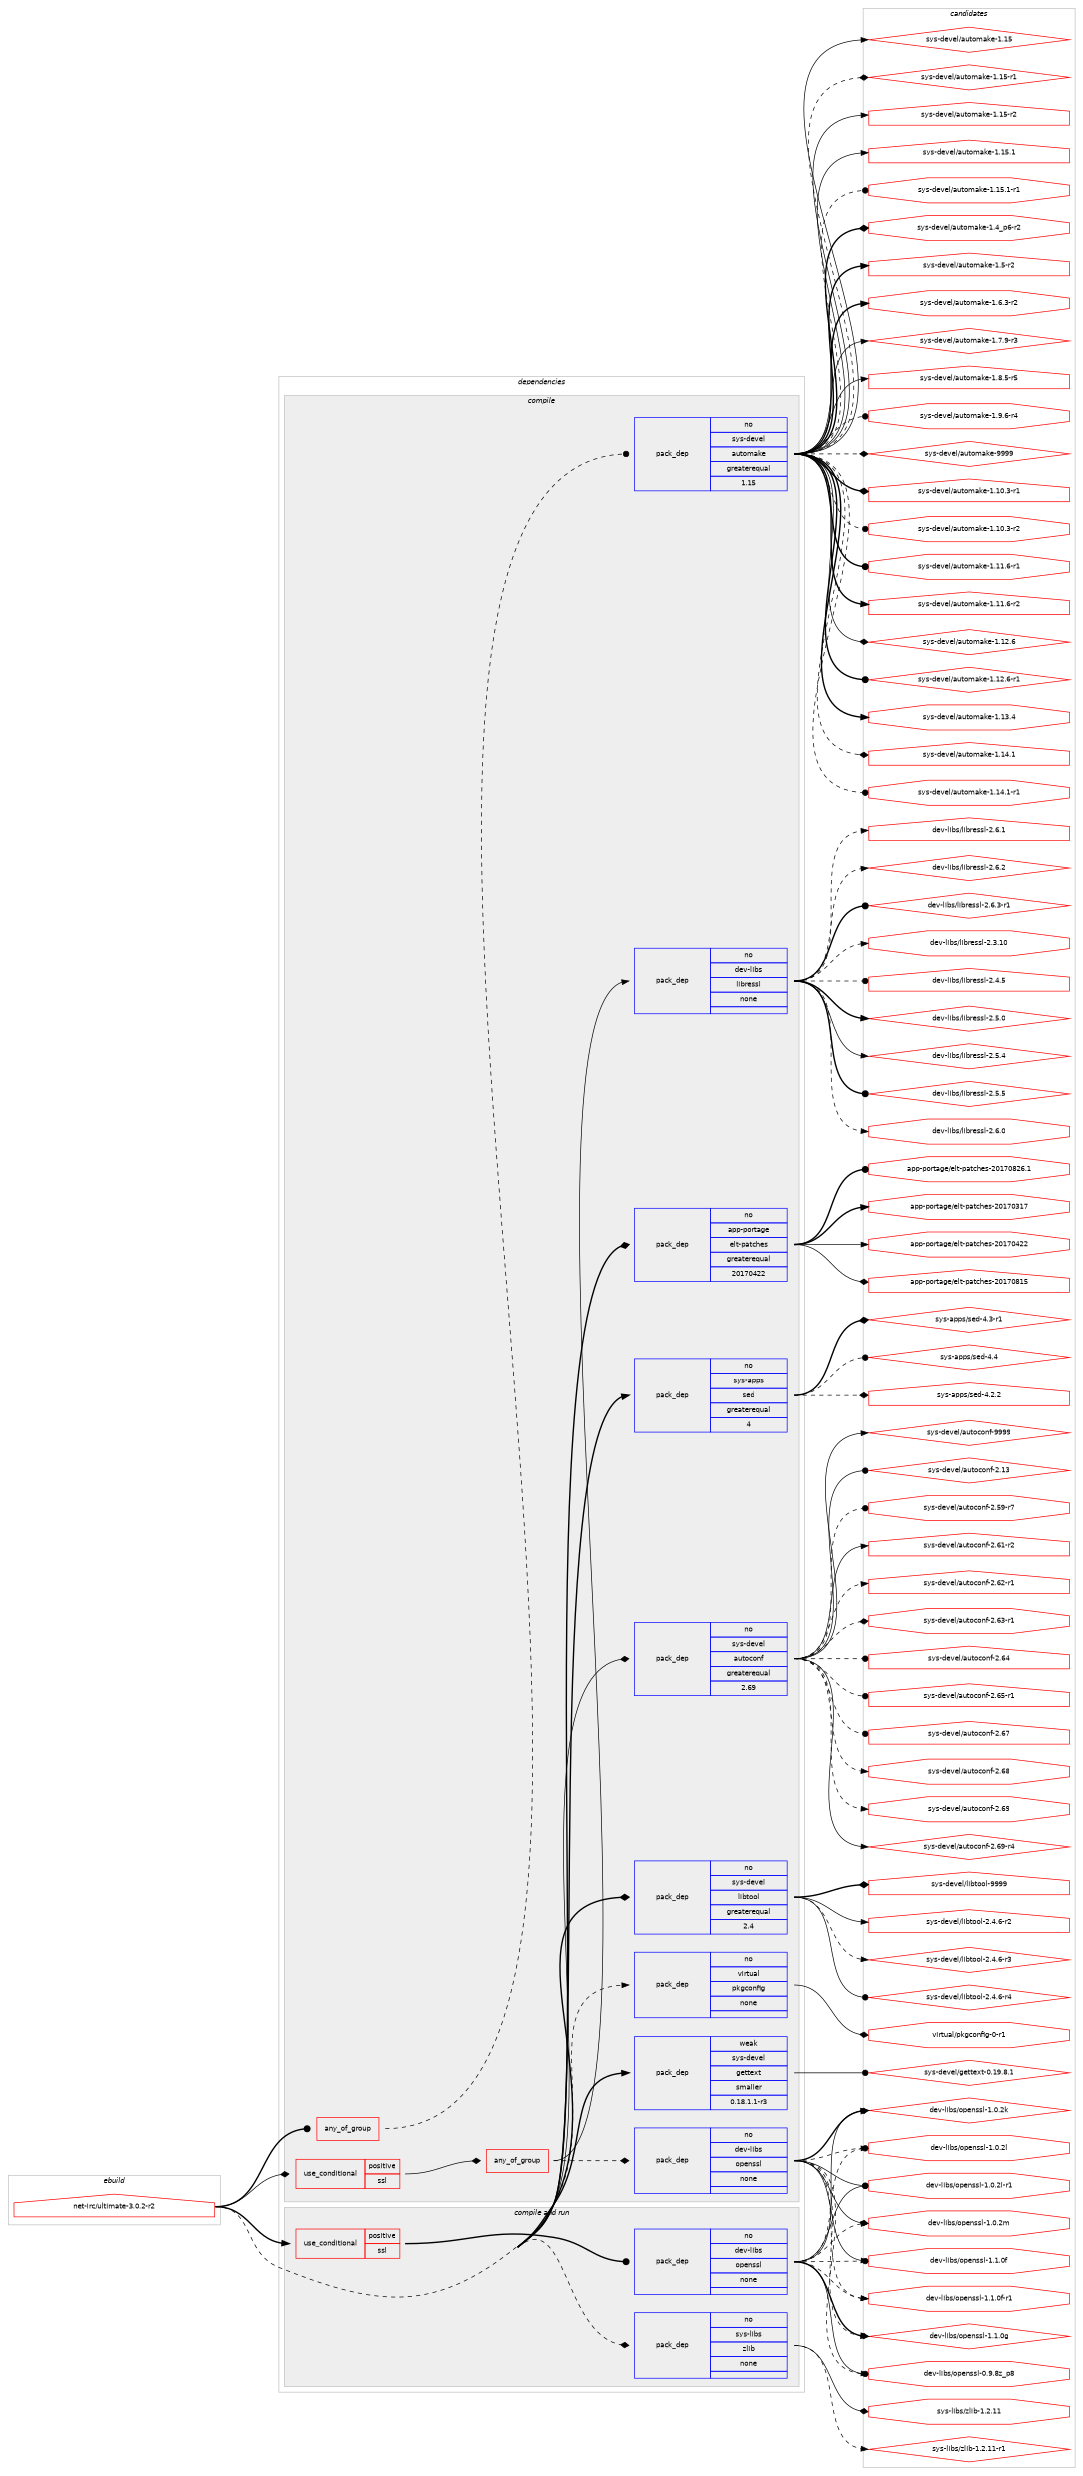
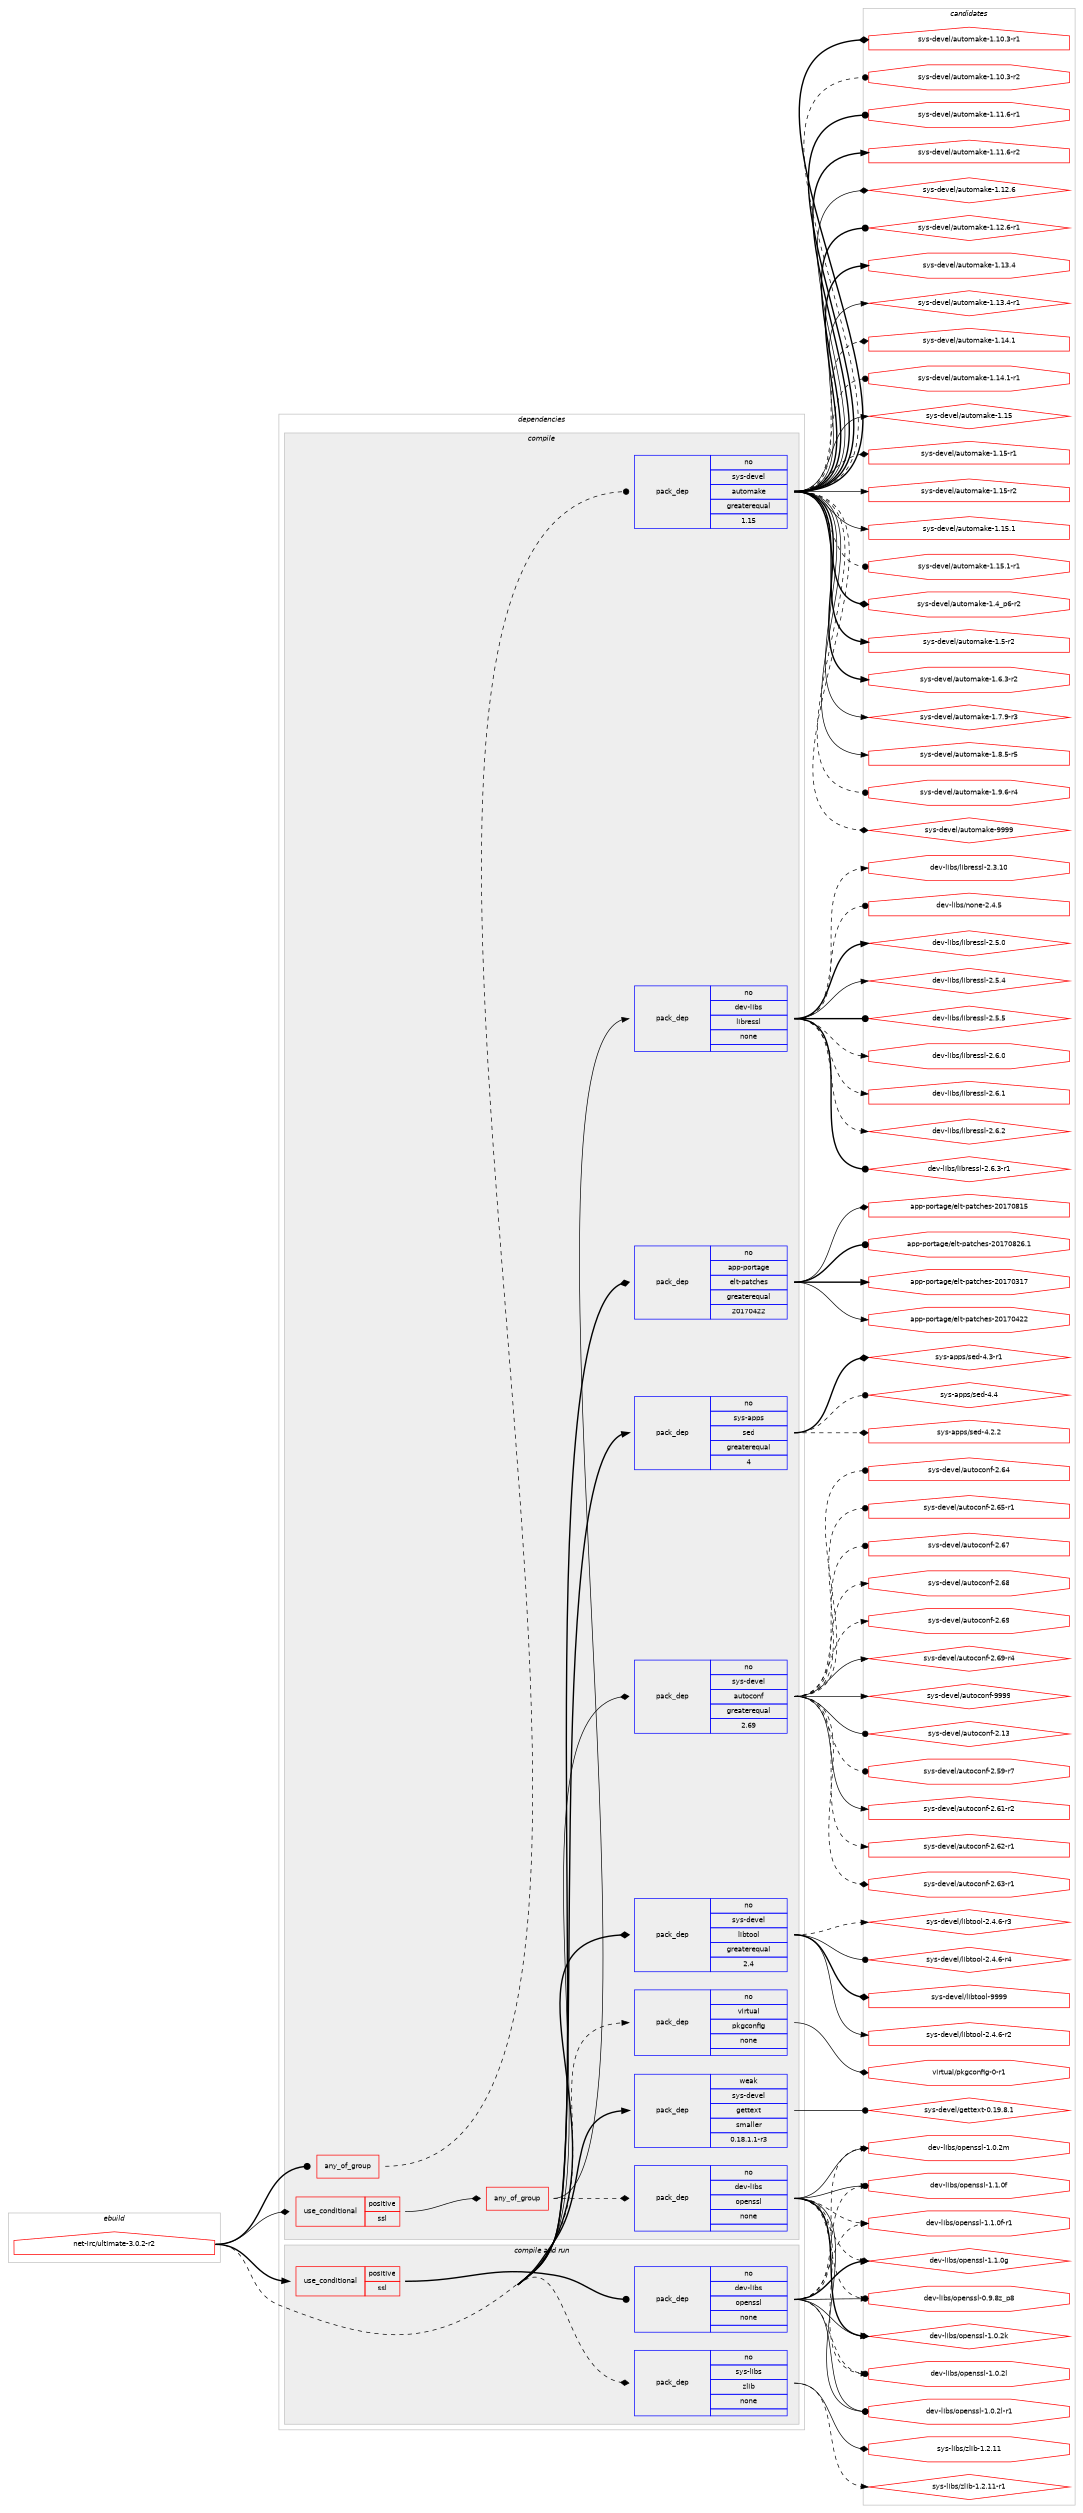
node "sys-devel/automake-1.15-r1": shape diamond -> house
node "sys-devel/automake-1.13.4-r1": added
node "dev-libs/libressl-2.4.5": label "dev-libs/libressl-2.4.5" -> "dev-libs/none-2.4.5"
